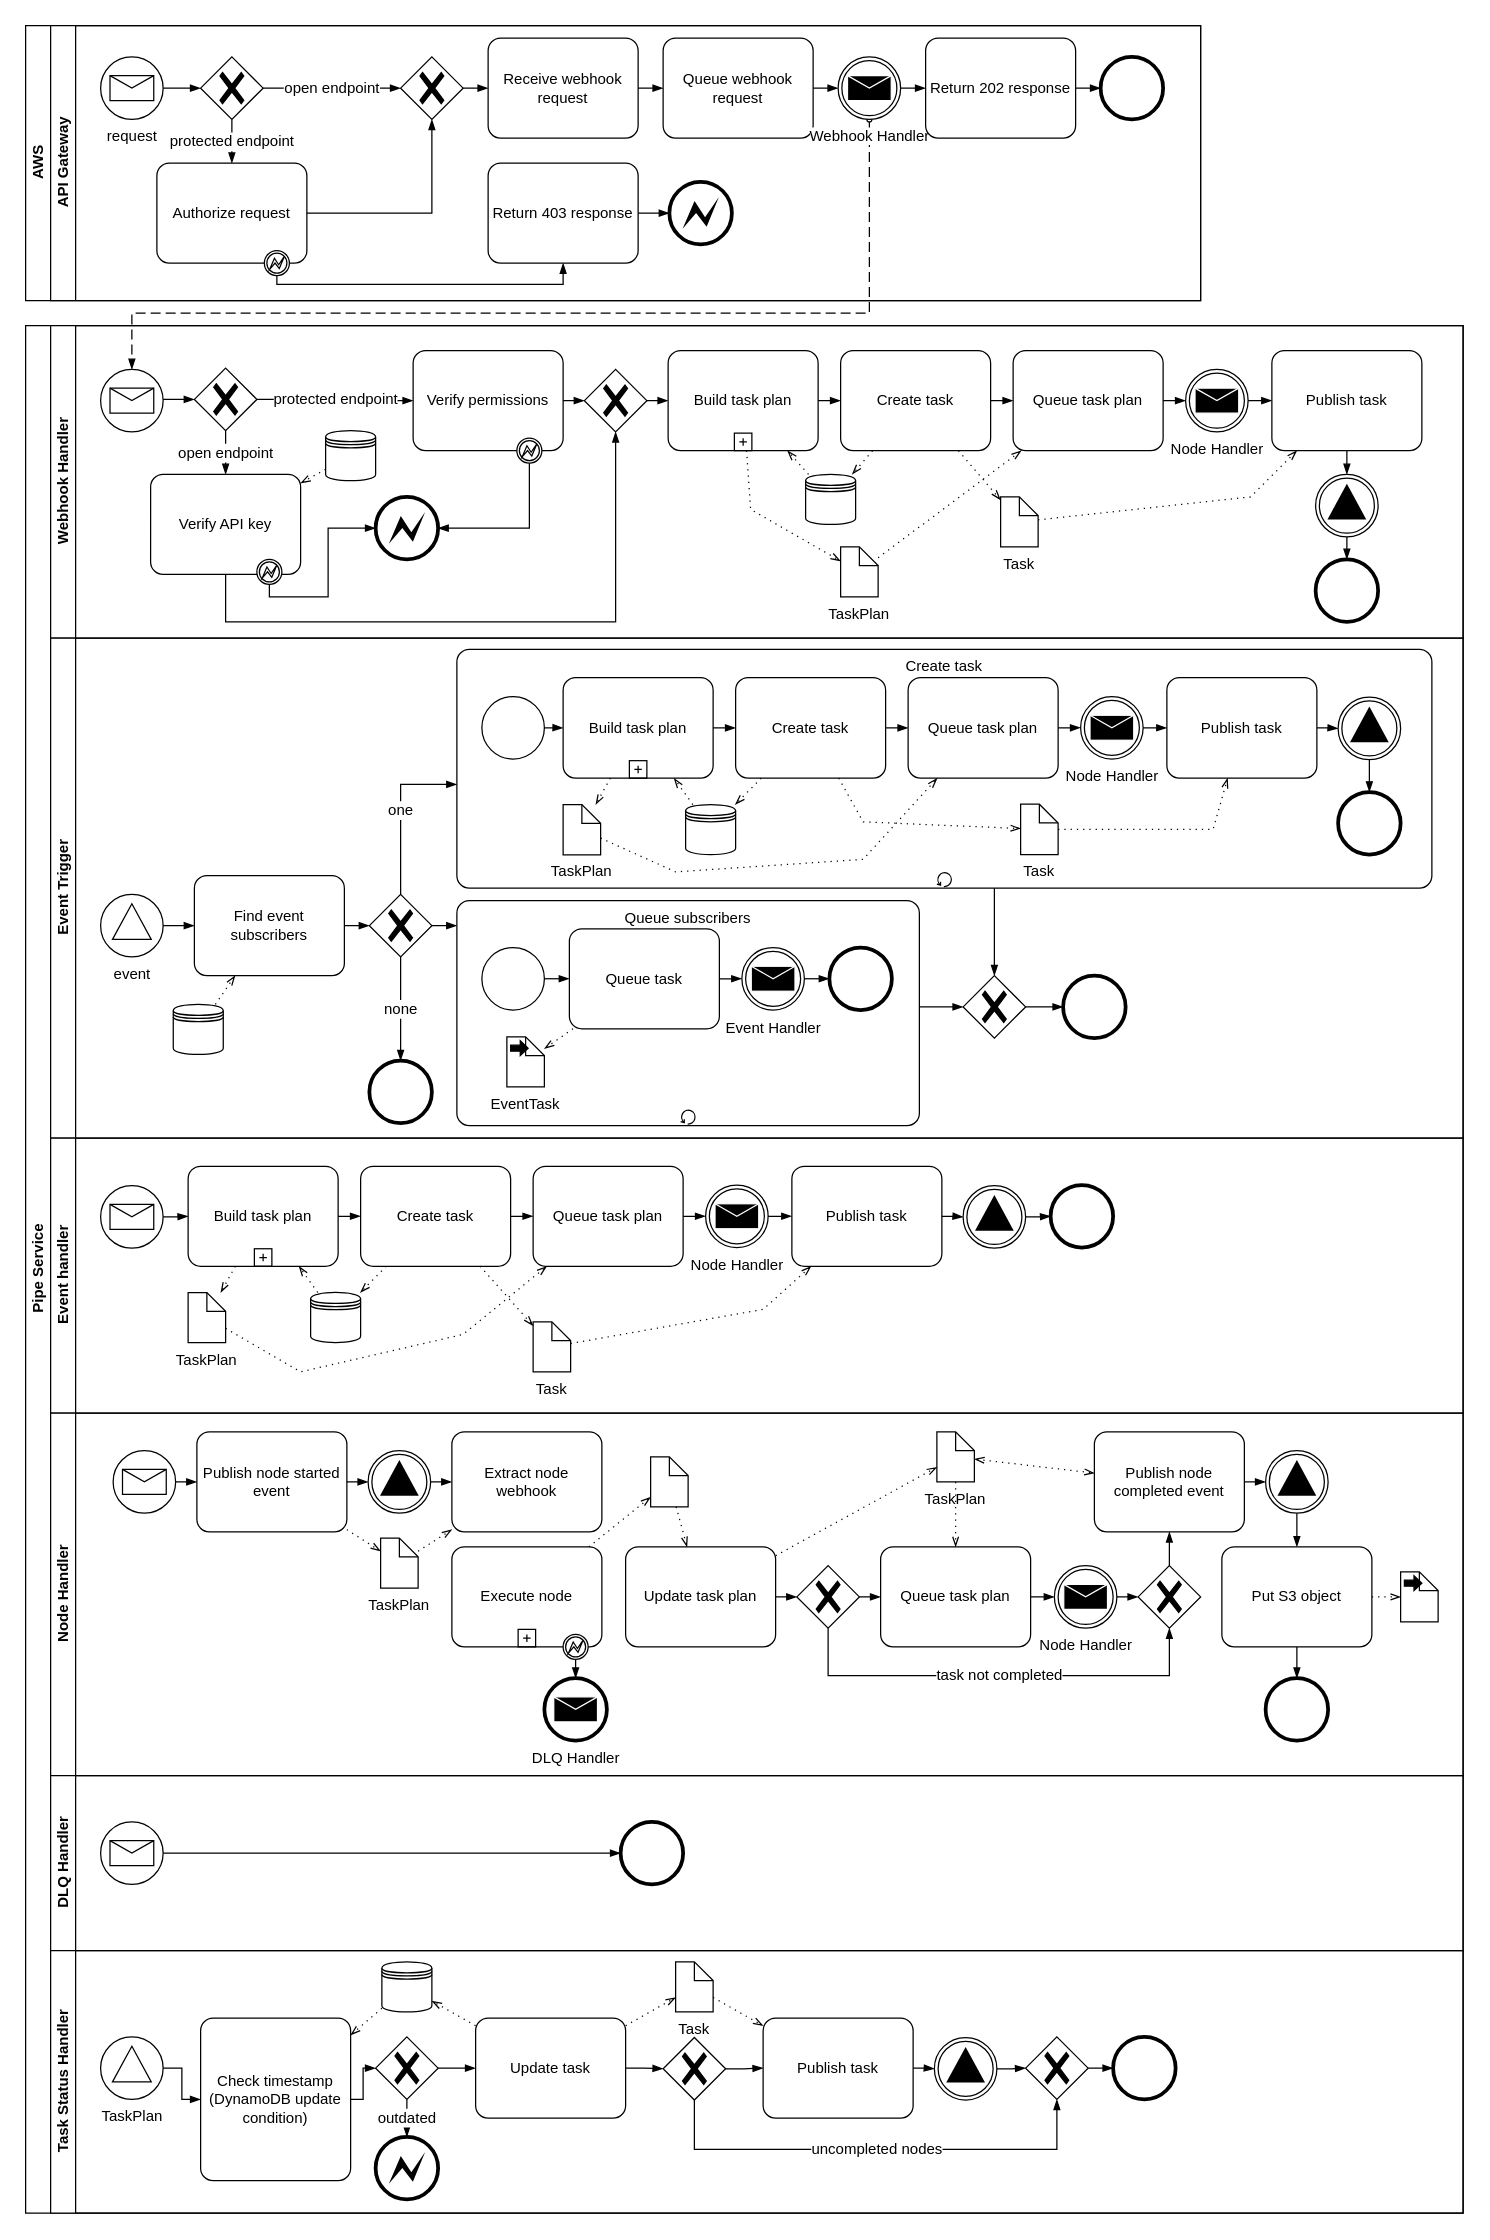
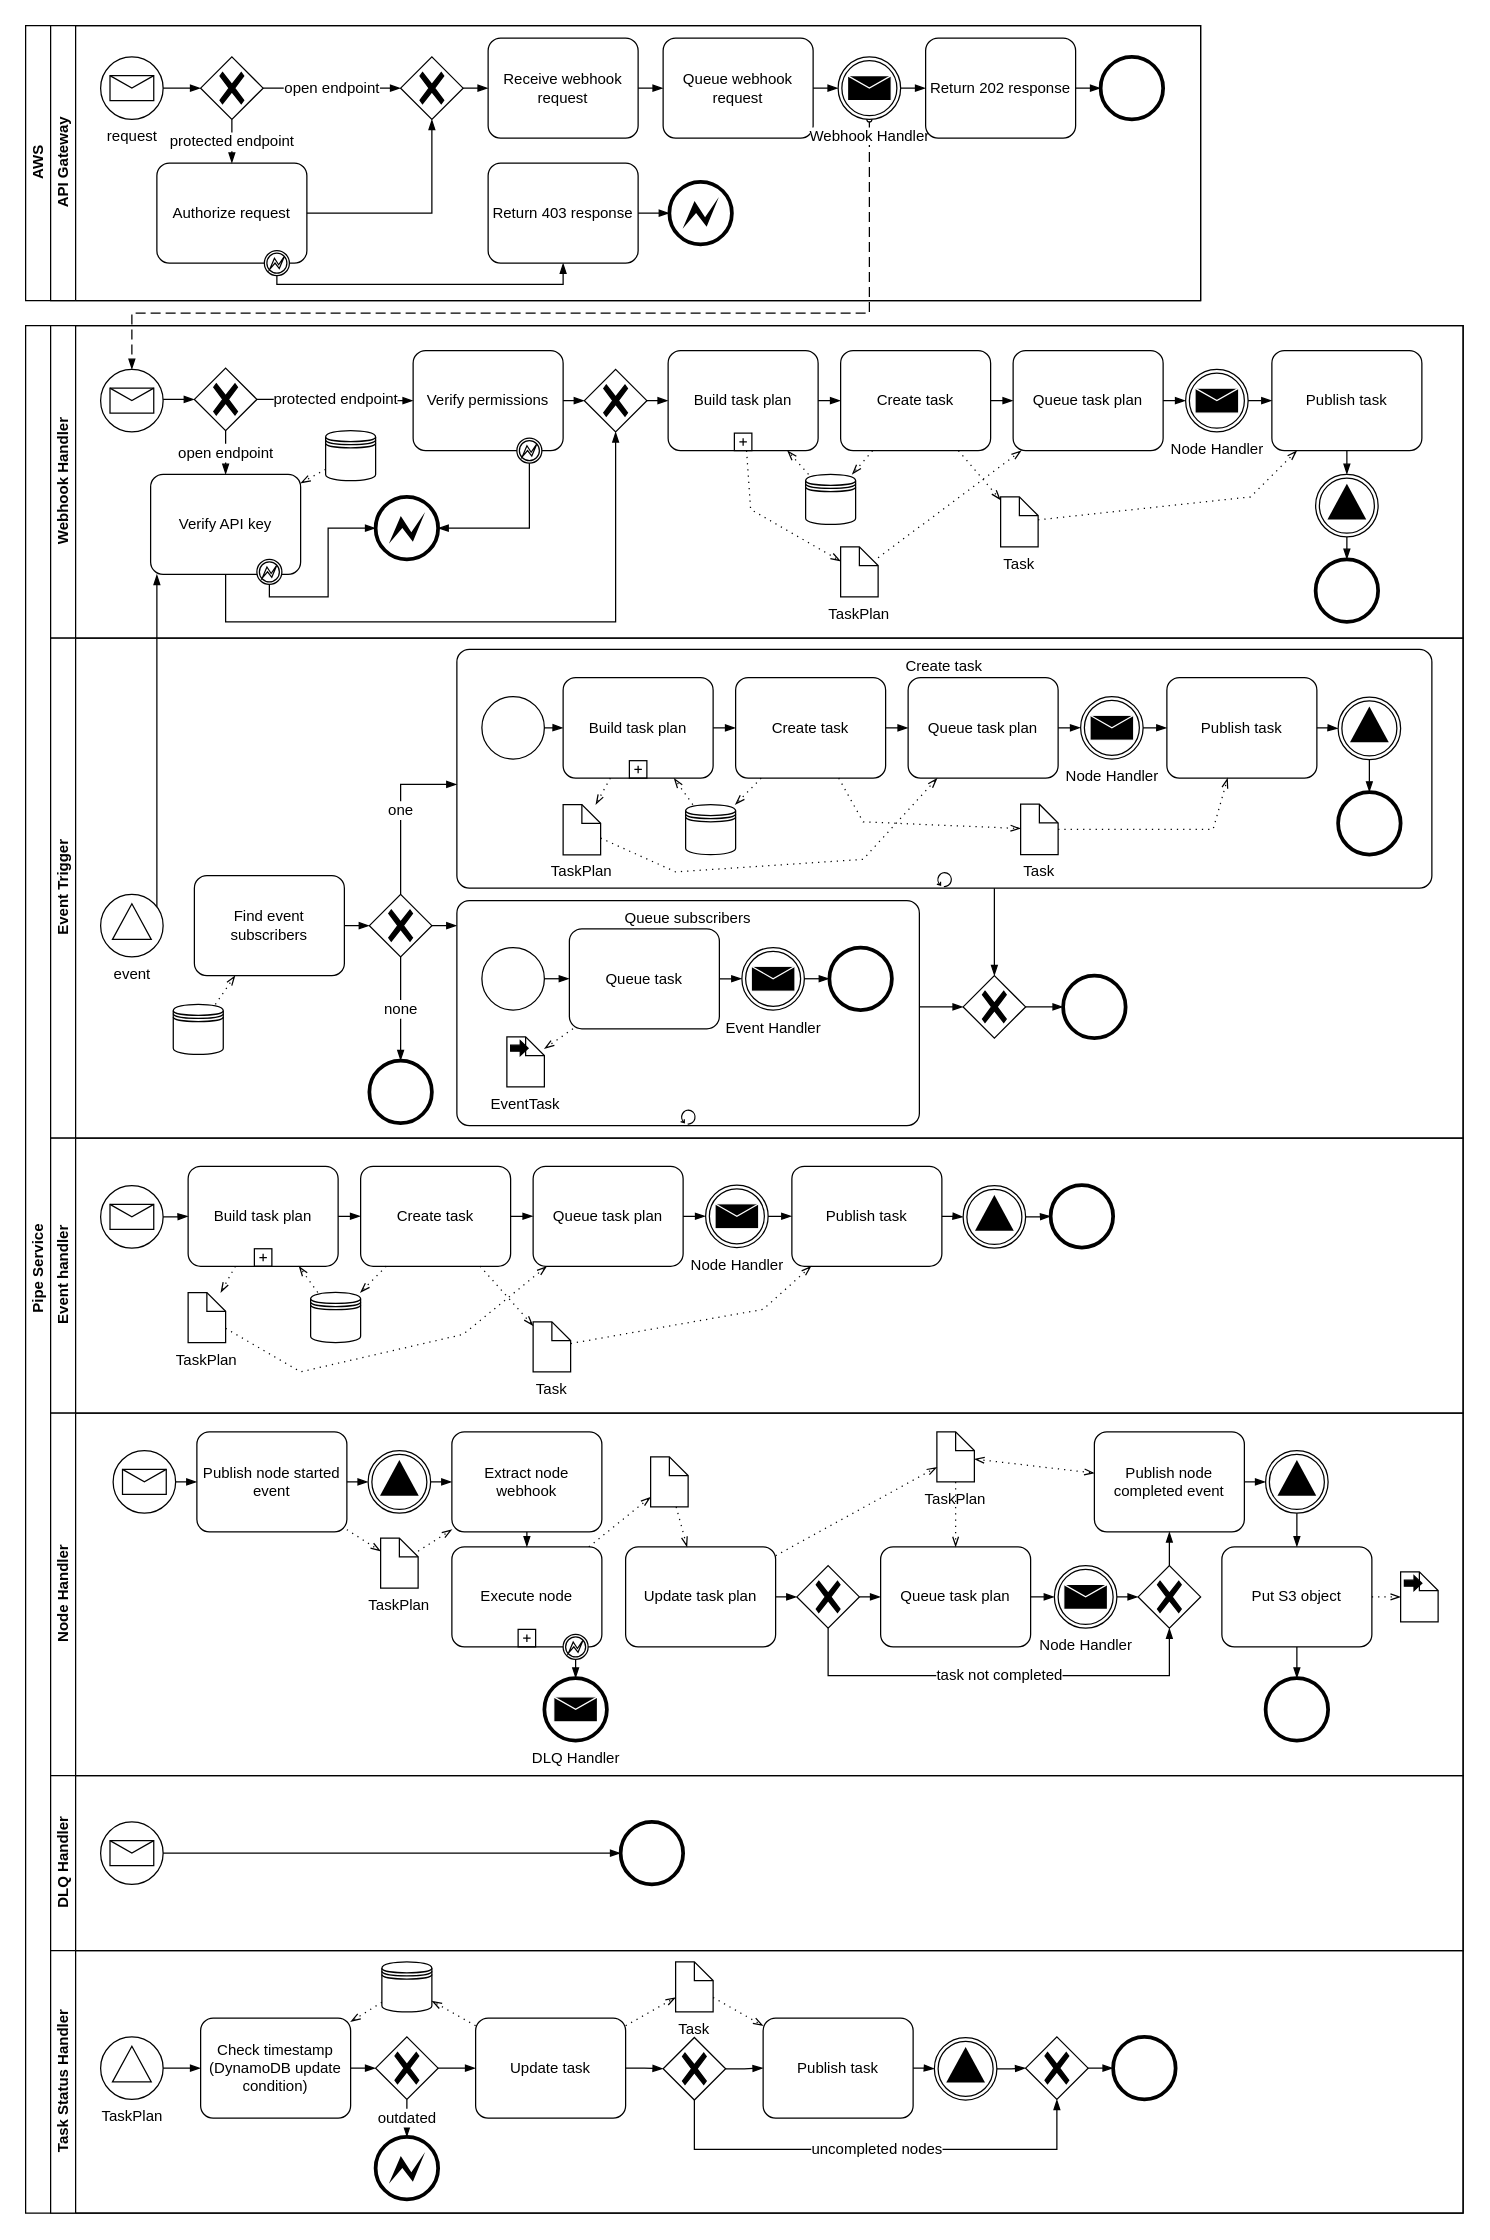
edge "event" -> "Find event subscribers": now "event" -> "Verify API key"
edge "Extract node webhook" -> "Execute node": added
node "Check timestamp (DynamoDB update condition)": size 150x163 -> 150x100
